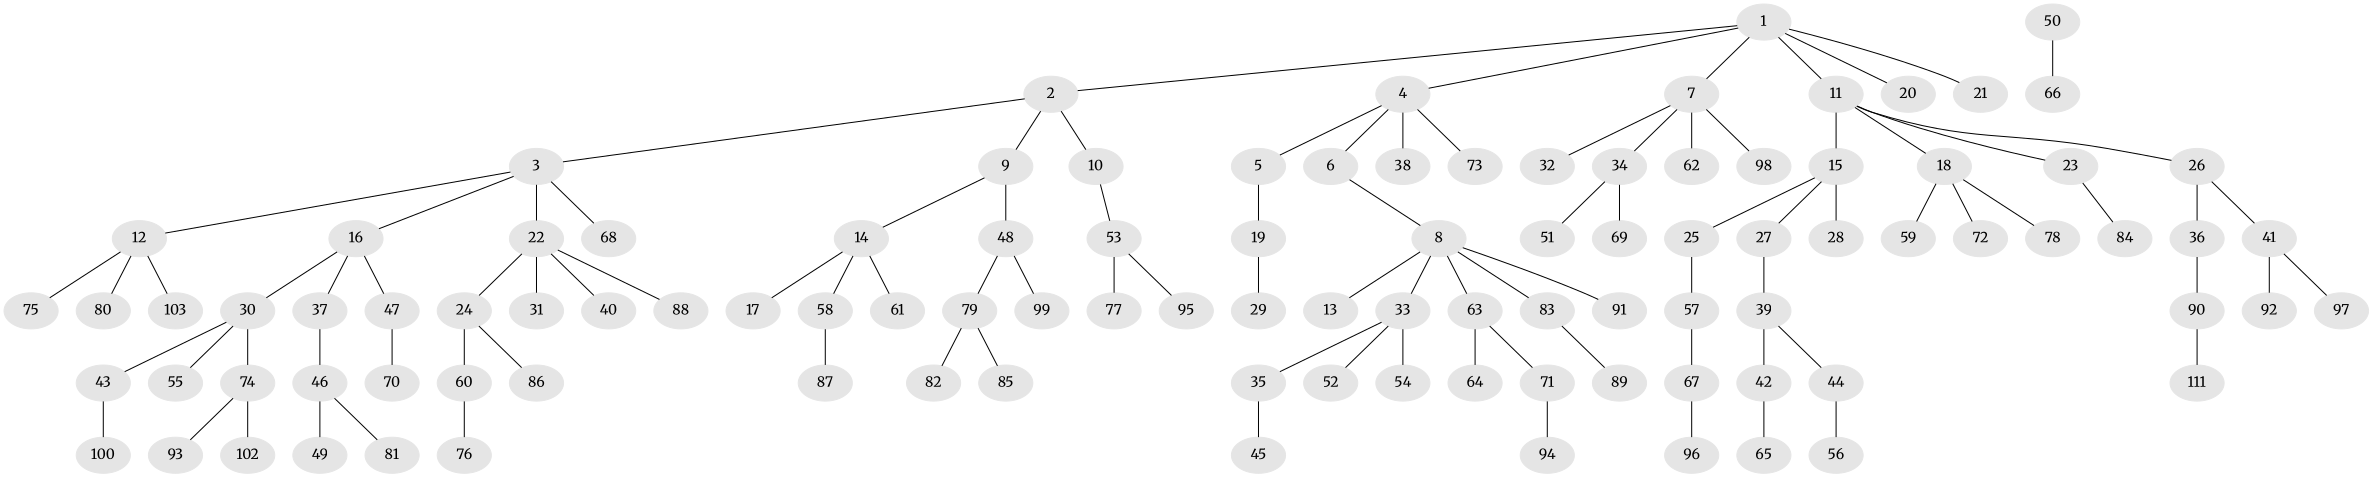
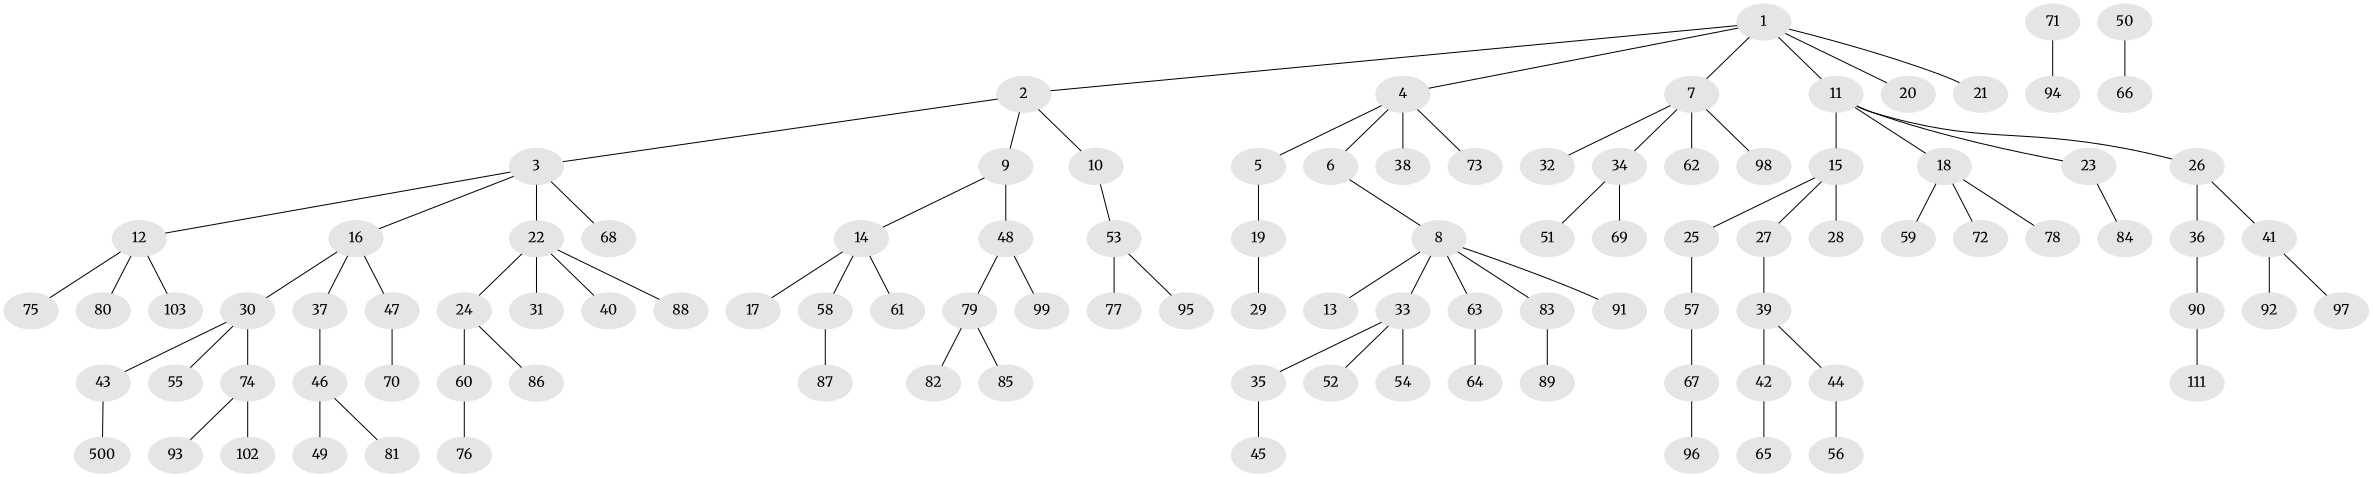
edge "63" -- "71": removed
node "100": label "100" -> "500"
